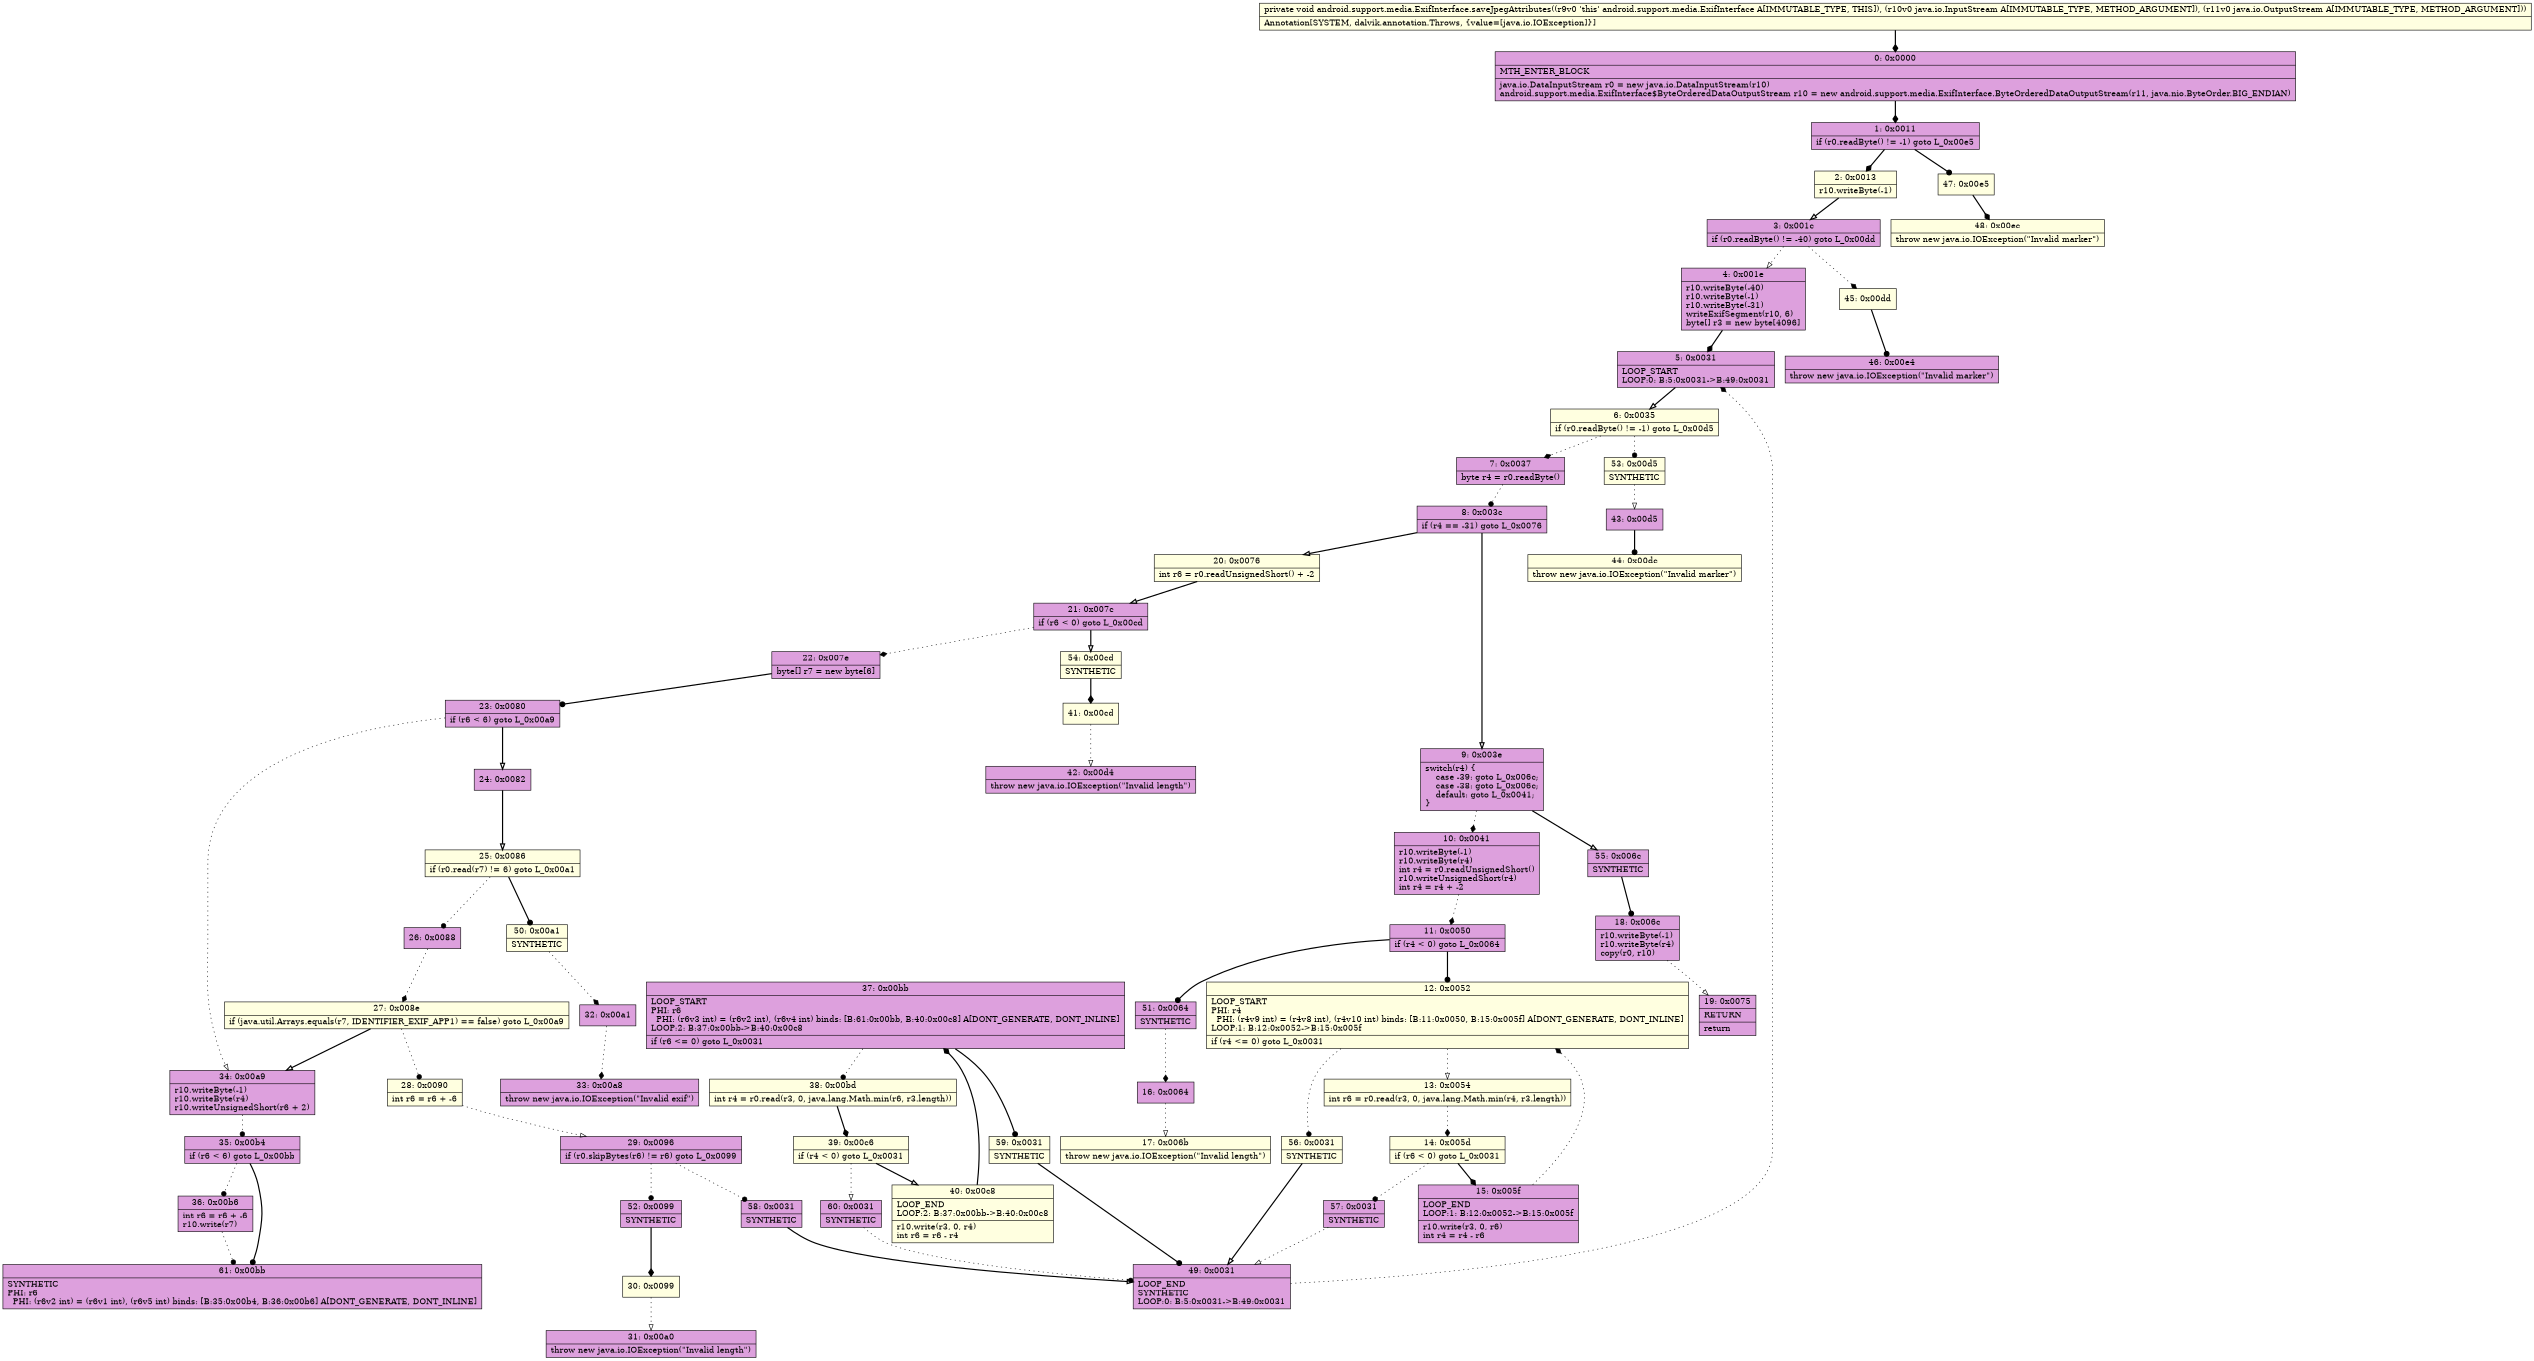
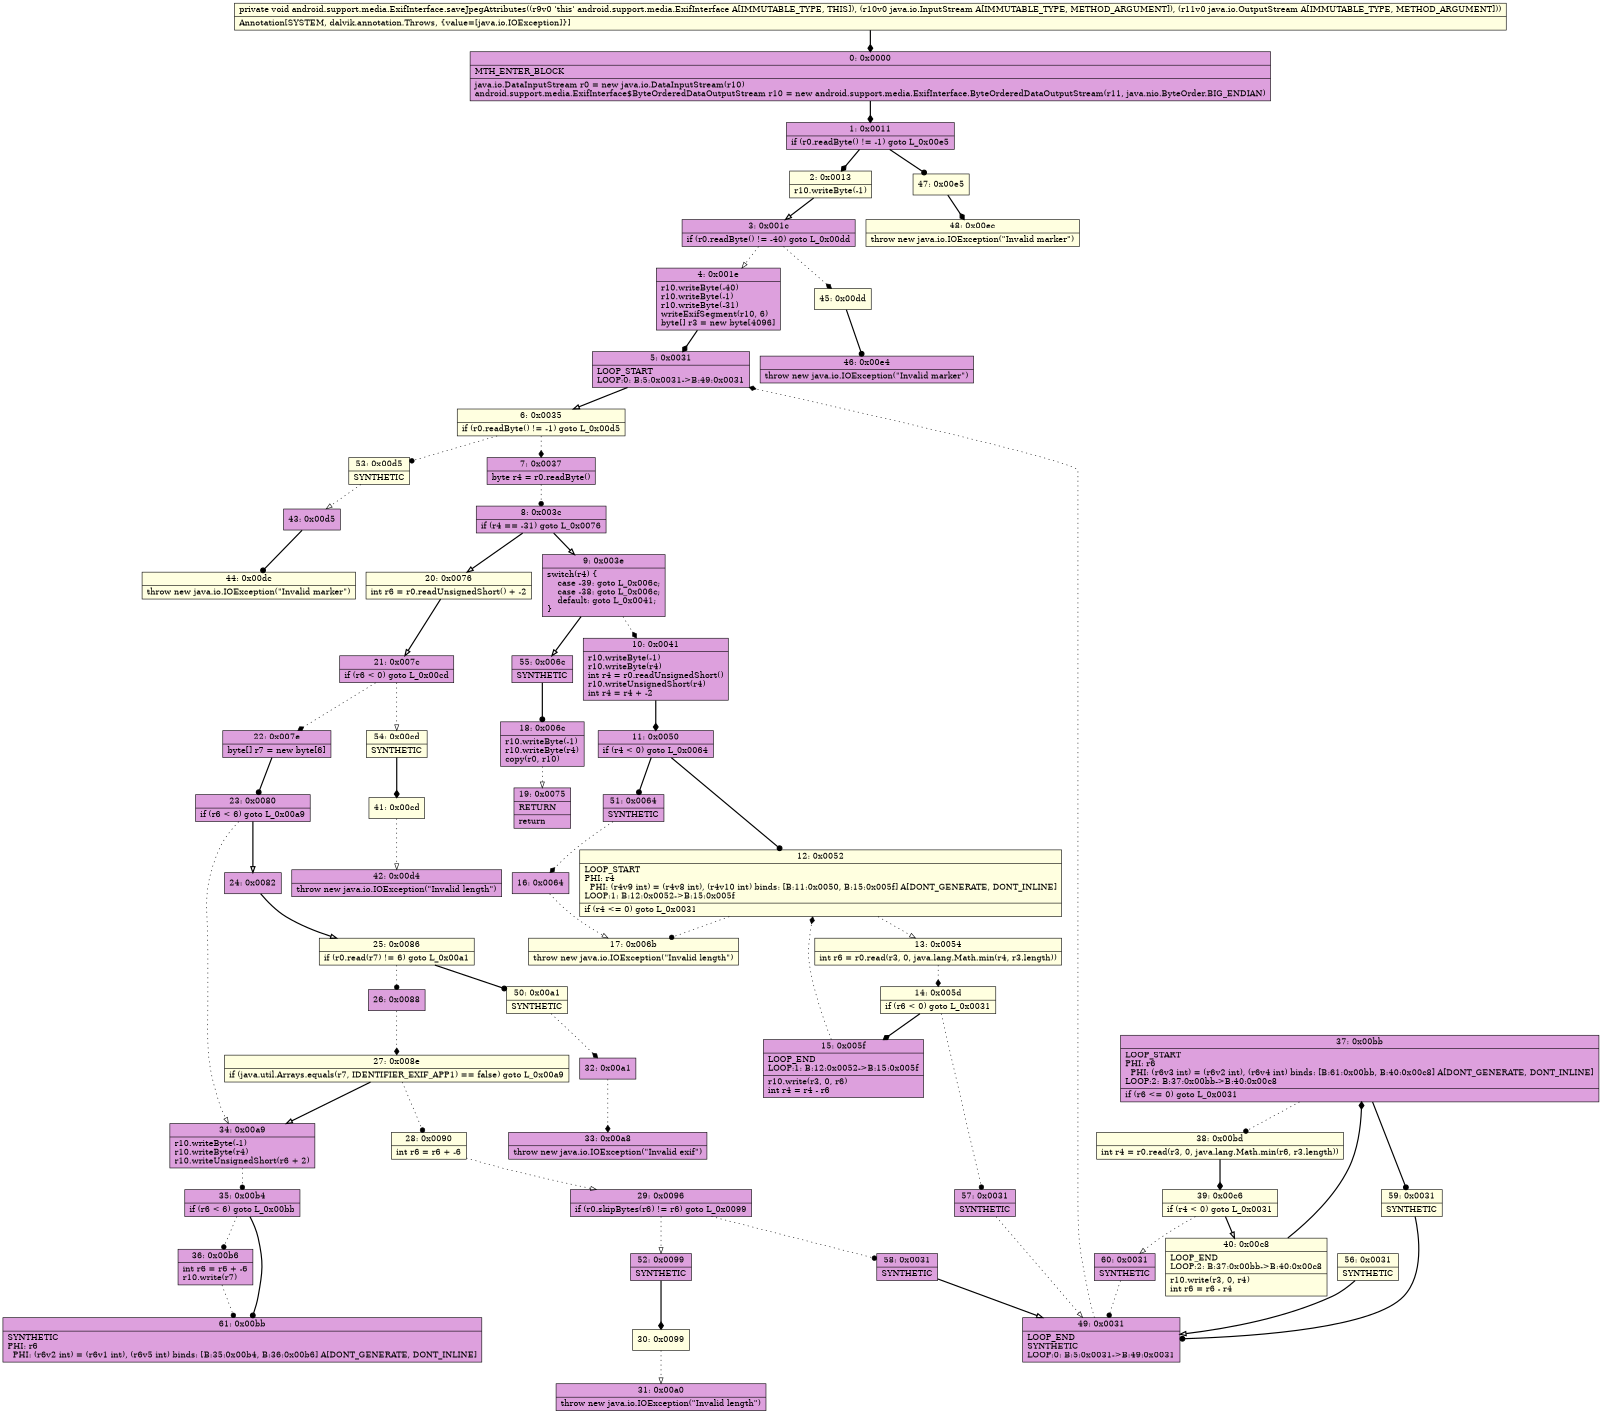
edge "21: 0x007c" -> "54: 0x00cd": style bold -> dotted
edge "10: 0x0041" -> "11: 0x0050": style dotted -> bold
edge "12: 0x0052" -> "56: 0x0031": now "12: 0x0052" -> "17: 0x006b"
edge "29: 0x0096" -> "52: 0x0099": arrowhead dot -> onormal
